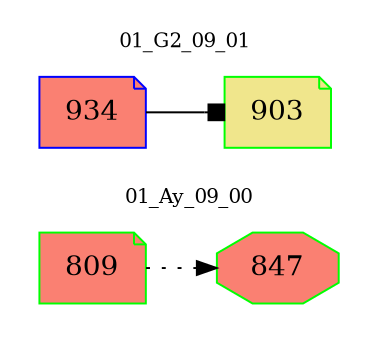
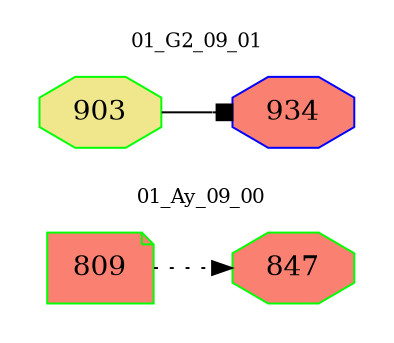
node "934": shape note -> octagon
edge "934" -> "903": reversed
node "903": shape note -> octagon
